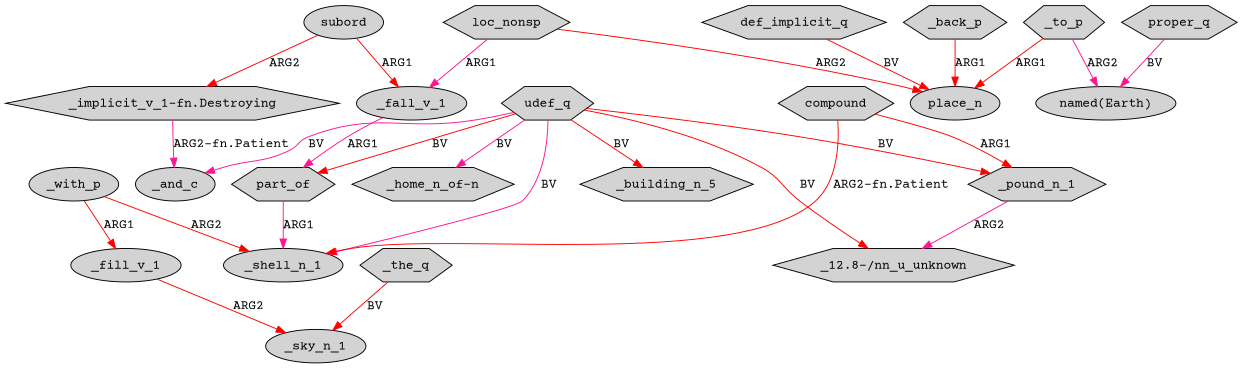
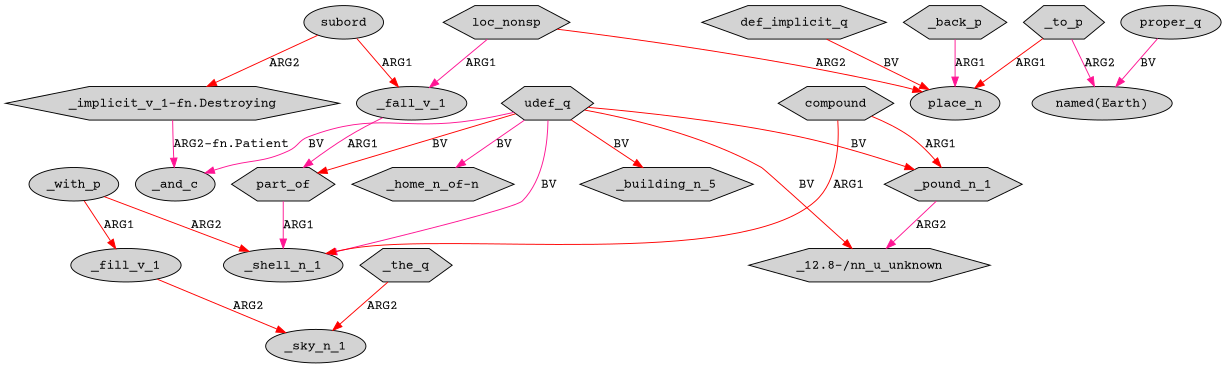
node "proper_q": shape hexagon -> ellipse
edge "_back_p" -> "place_n": color red -> deeppink
edge "compound" -> "_shell_n_1": label "ARG2-fn.Patient" -> "ARG1"
edge "_the_q" -> "_sky_n_1": label "BV" -> "ARG2"
